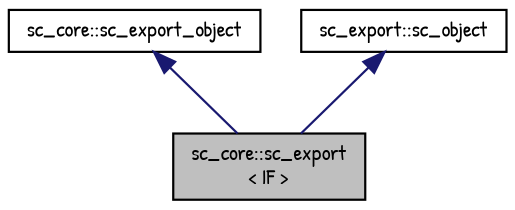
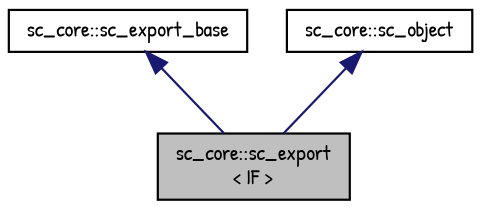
node "sc_core::sc_export_object": label "sc_core::sc_export_object" -> "sc_core::sc_export_base"
node "sc_export::sc_object": label "sc_export::sc_object" -> "sc_core::sc_object"
